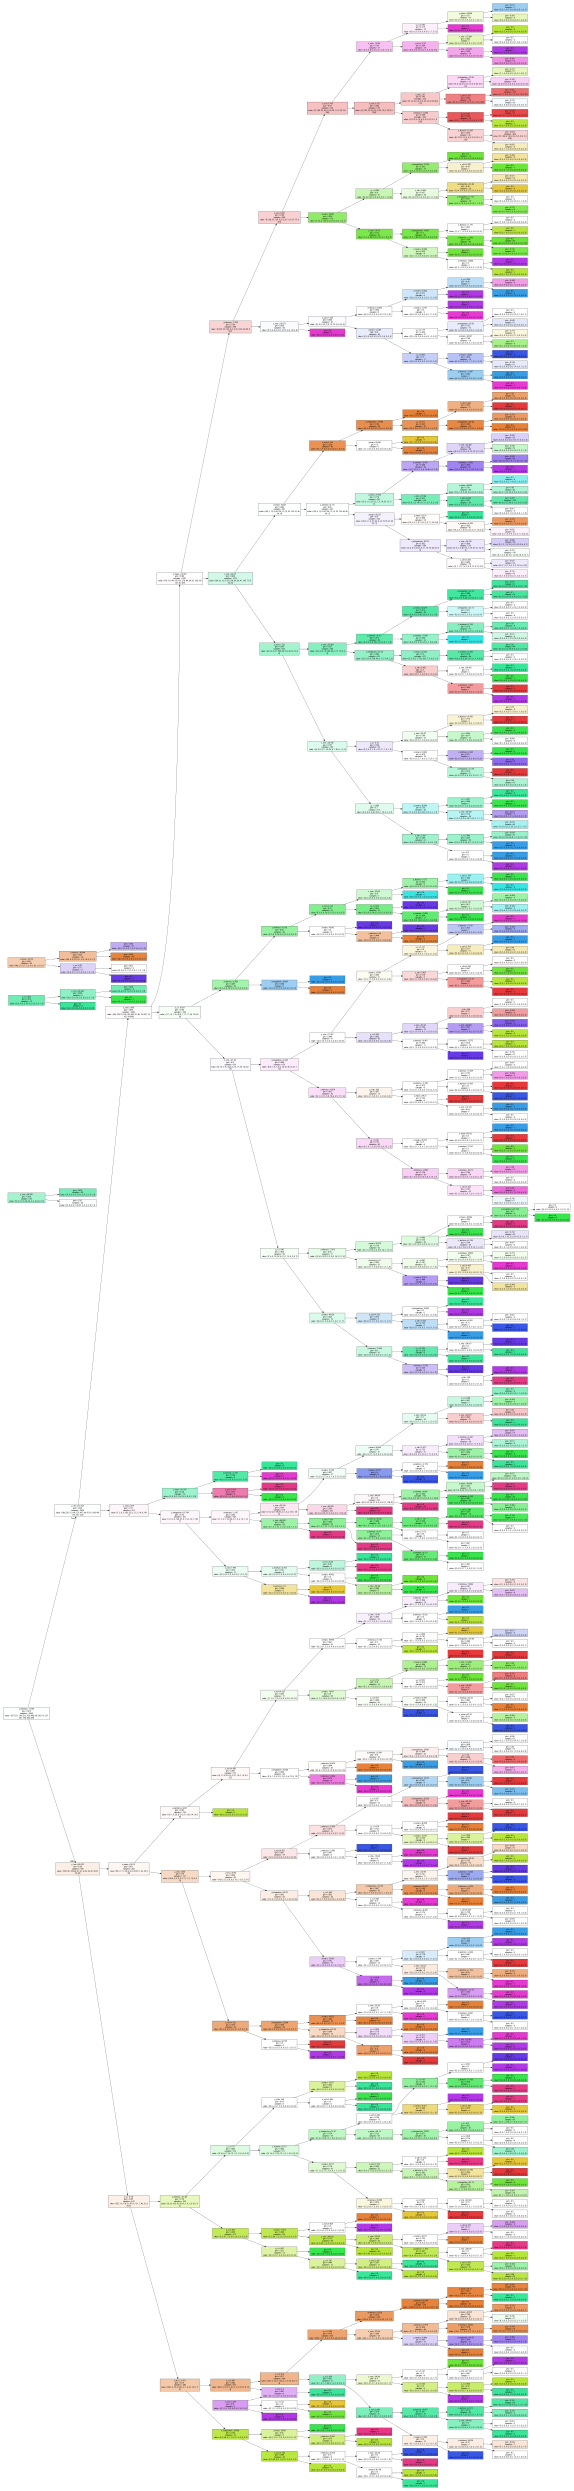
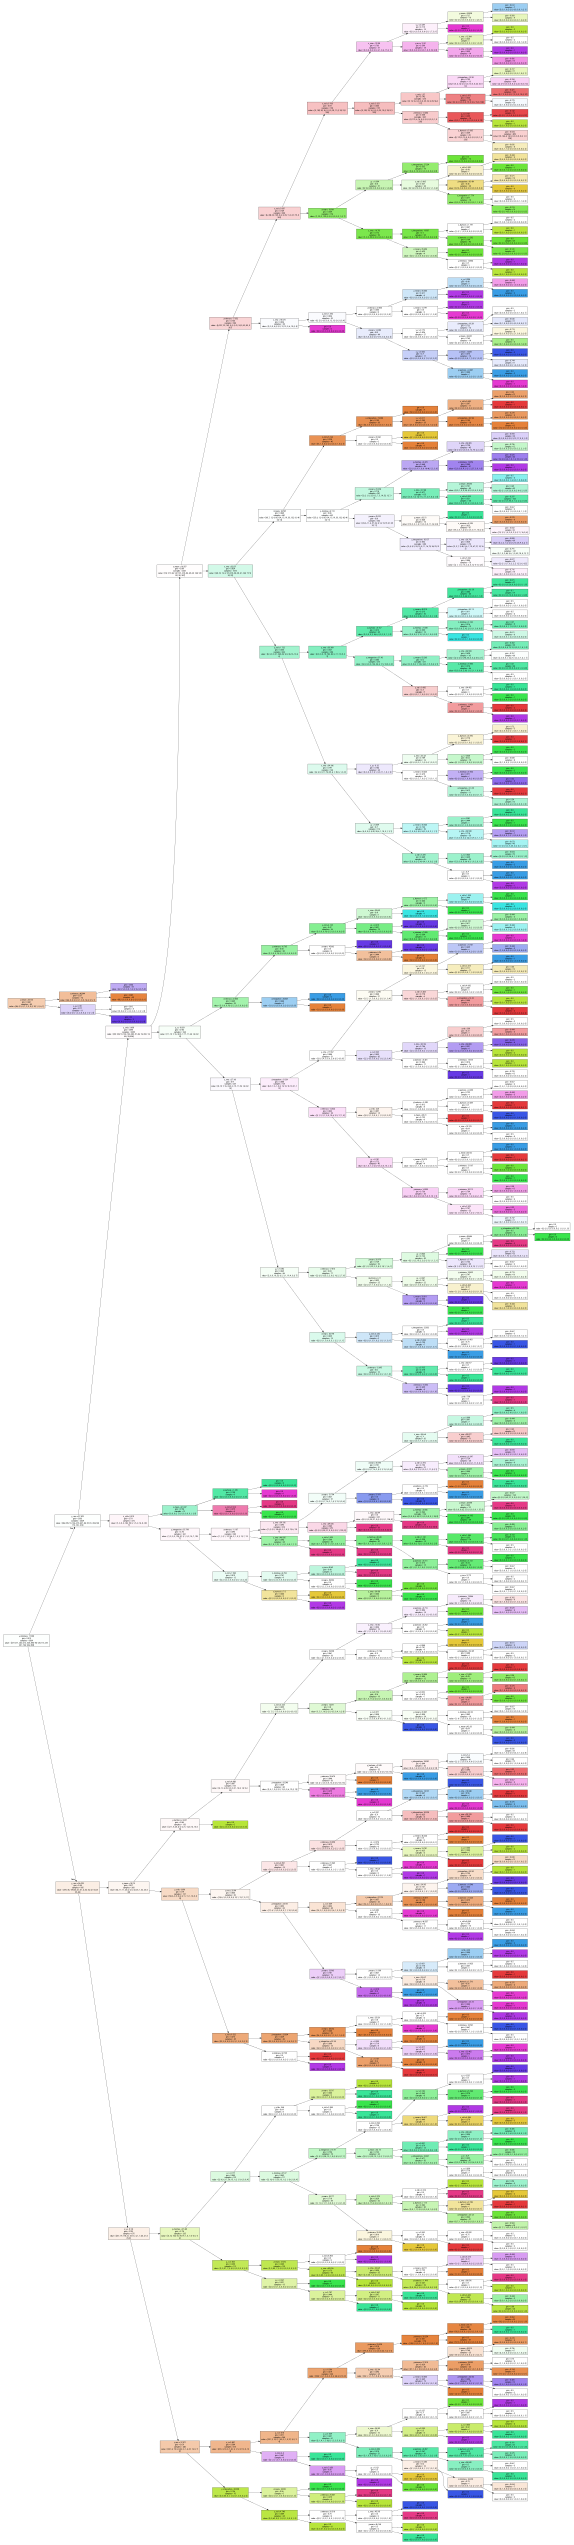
edge "x_integration ≤ 27.234" -> "x_std ≤ 5.982": now "x_std ≤ 5.865" -> "x_std ≤ 5.982"
edge "z_mean ≤ 52.263" -> "y_rms ≤ 34.593": added
edge "x_minmax ≤ 8.643" -> "y_rms ≤ 37.72": now "x_minmax ≤ 8.643" -> "y_kurtosis ≤ 0.311"
edge "y_mean ≤ 34.73" -> "y_z ≤ 0.837": added
node "gini = 0.75": added
edge "z_std ≤ 7.658" -> "z_std ≤ 4.4": reversed
